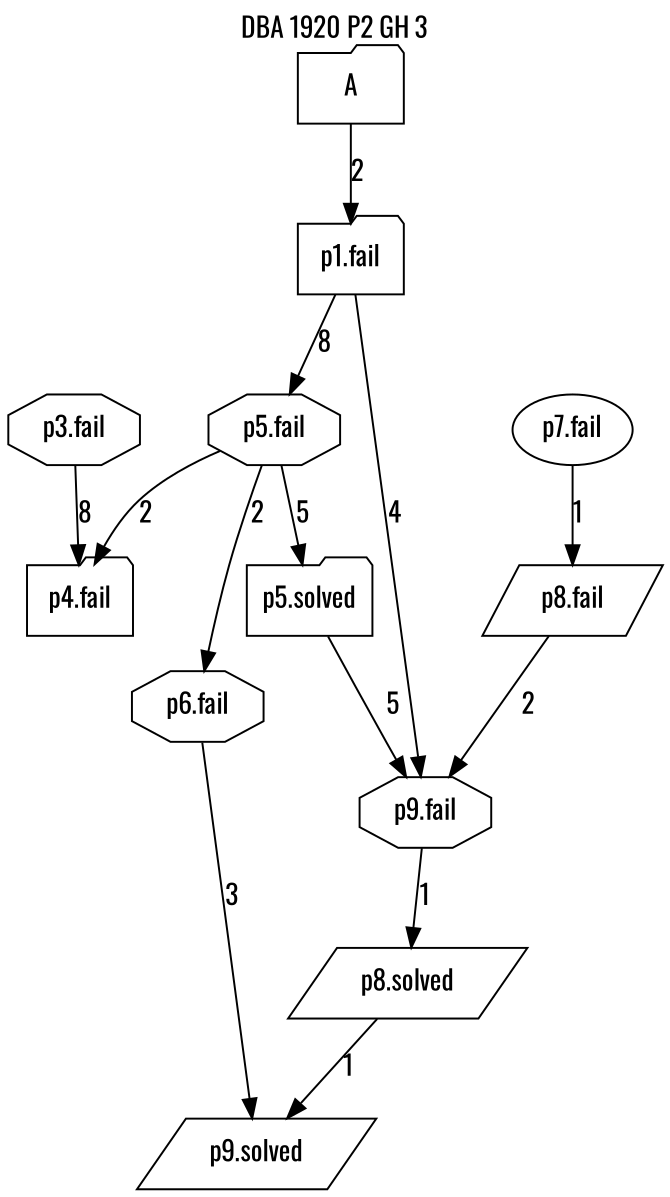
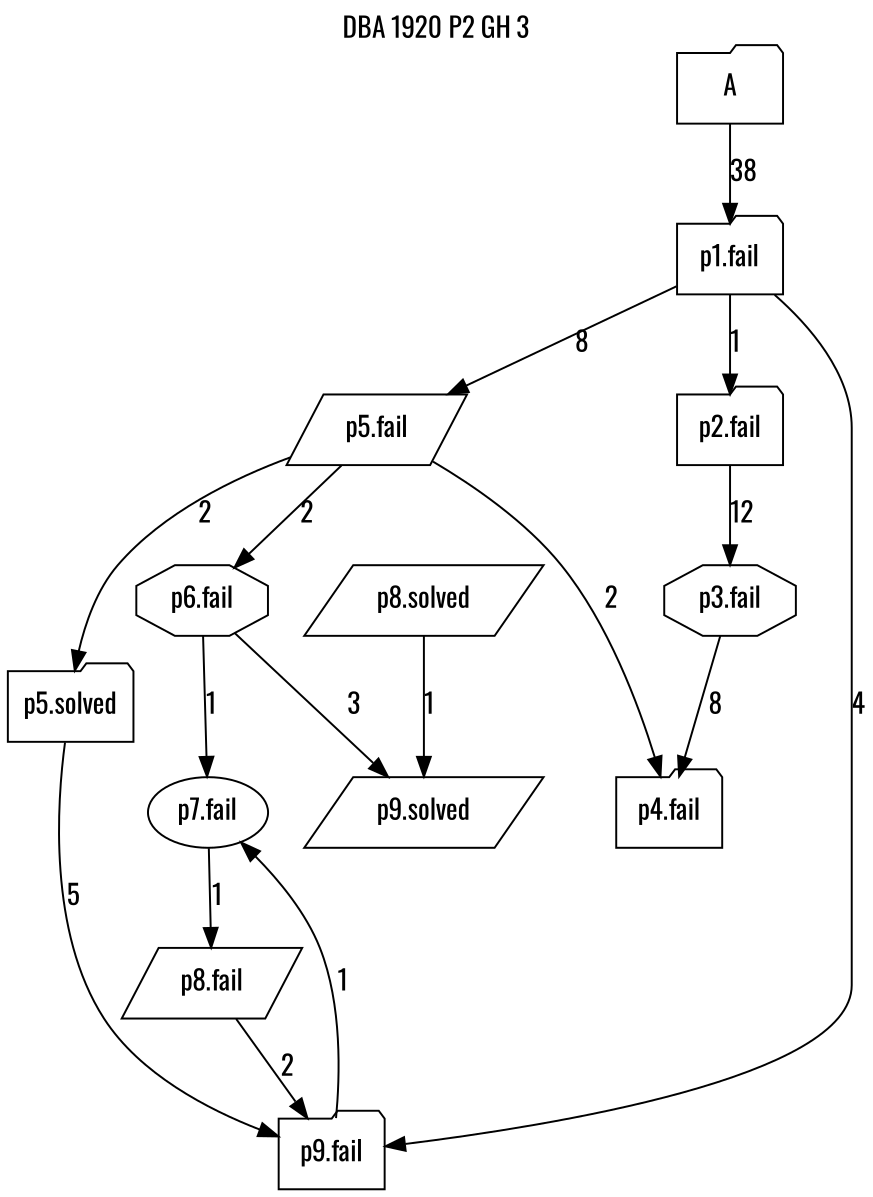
edge "A" -> "p1.fail": label "2" -> "38"
node "p5.fail": shape octagon -> parallelogram
node "p2.fail": added
edge "p5.fail" -> "p5.solved": label "5" -> "2"
edge "p6.fail" -> "p7.fail": added, label "1"
node "p9.fail": shape octagon -> folder
edge "p9.fail" -> "p8.solved": now "p9.fail" -> "p7.fail"
